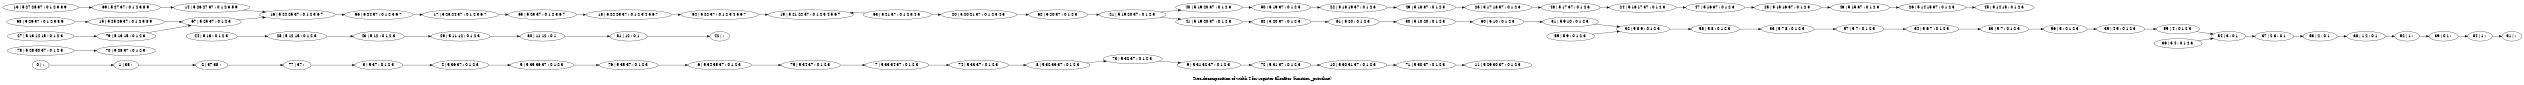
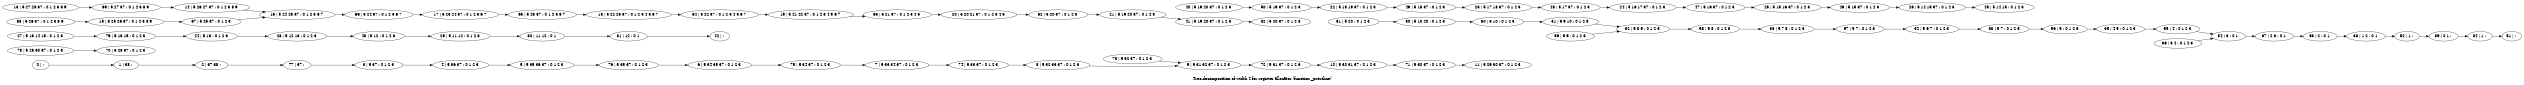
edge "21 | 5 19 20 37 : 0 1 2 3" -> "40 | 5 19 20 37 : 0 1 2 3": removed
edge "63 | 5 21 37 : 0 1 2 3 4 5" -> "19 | 5 21 22 37 : 0 1 2 3 4 5 6 7": reversed
edge "82 | 5 20 37 : 0 1 2 3" -> "61 | 5 20 : 0 1 2 3": removed
edge "79 | 5 13 15 : 0 1 2 3" -> "67 | 5 25 37 : 0 1 2 3": now "79 | 5 13 15 : 0 1 2 3" -> "44 | 5 13 : 0 1 2 3"
edge "8 | 5 32 33 37 : 0 1 2 3" -> "73 | 5 32 37 : 0 1 2 3": now "8 | 5 32 33 37 : 0 1 2 3" -> "9 | 5 31 32 37 : 0 1 2 3"
